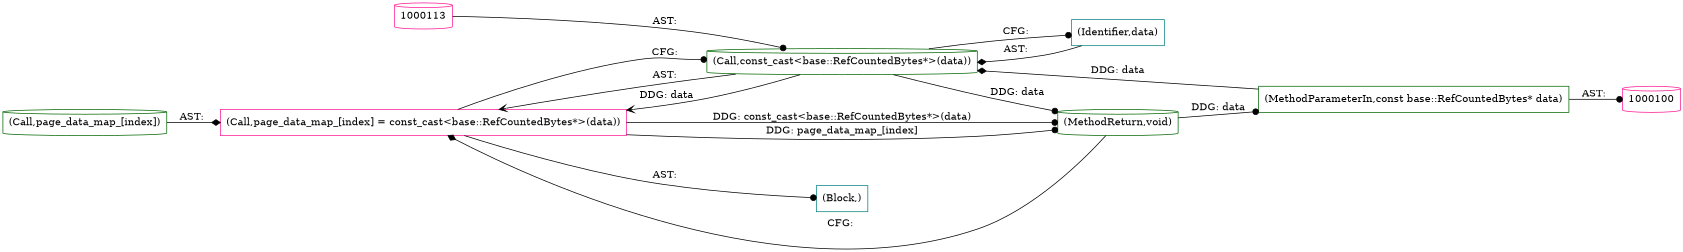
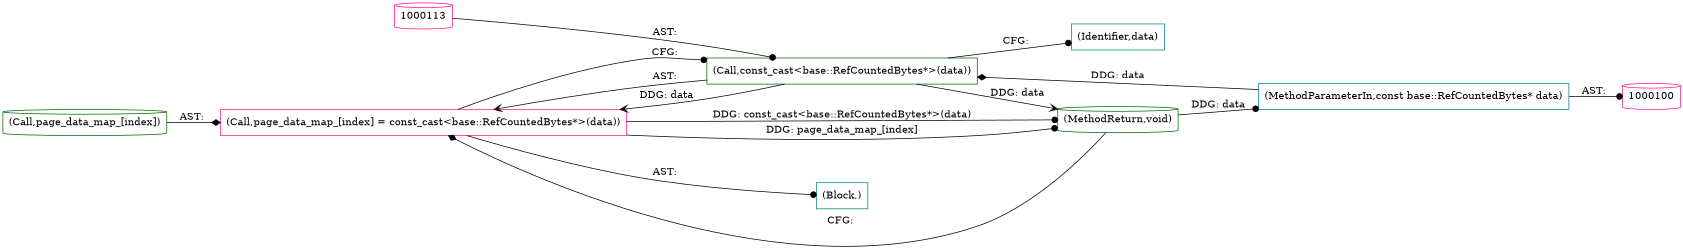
edge "(Identifier,data)" -> "(Call,const_cast<base::RefCountedBytes*>(data))": removed, label "AST:"
node "(Call,const_cast<base::RefCountedBytes*>(data))": shape cylinder -> box
edge "(Call,const_cast<base::RefCountedBytes*>(data))" -> "(MethodReturn,void)": arrowhead dot -> vee
node "(MethodParameterIn,const base::RefCountedBytes* data)": color darkgreen -> teal
